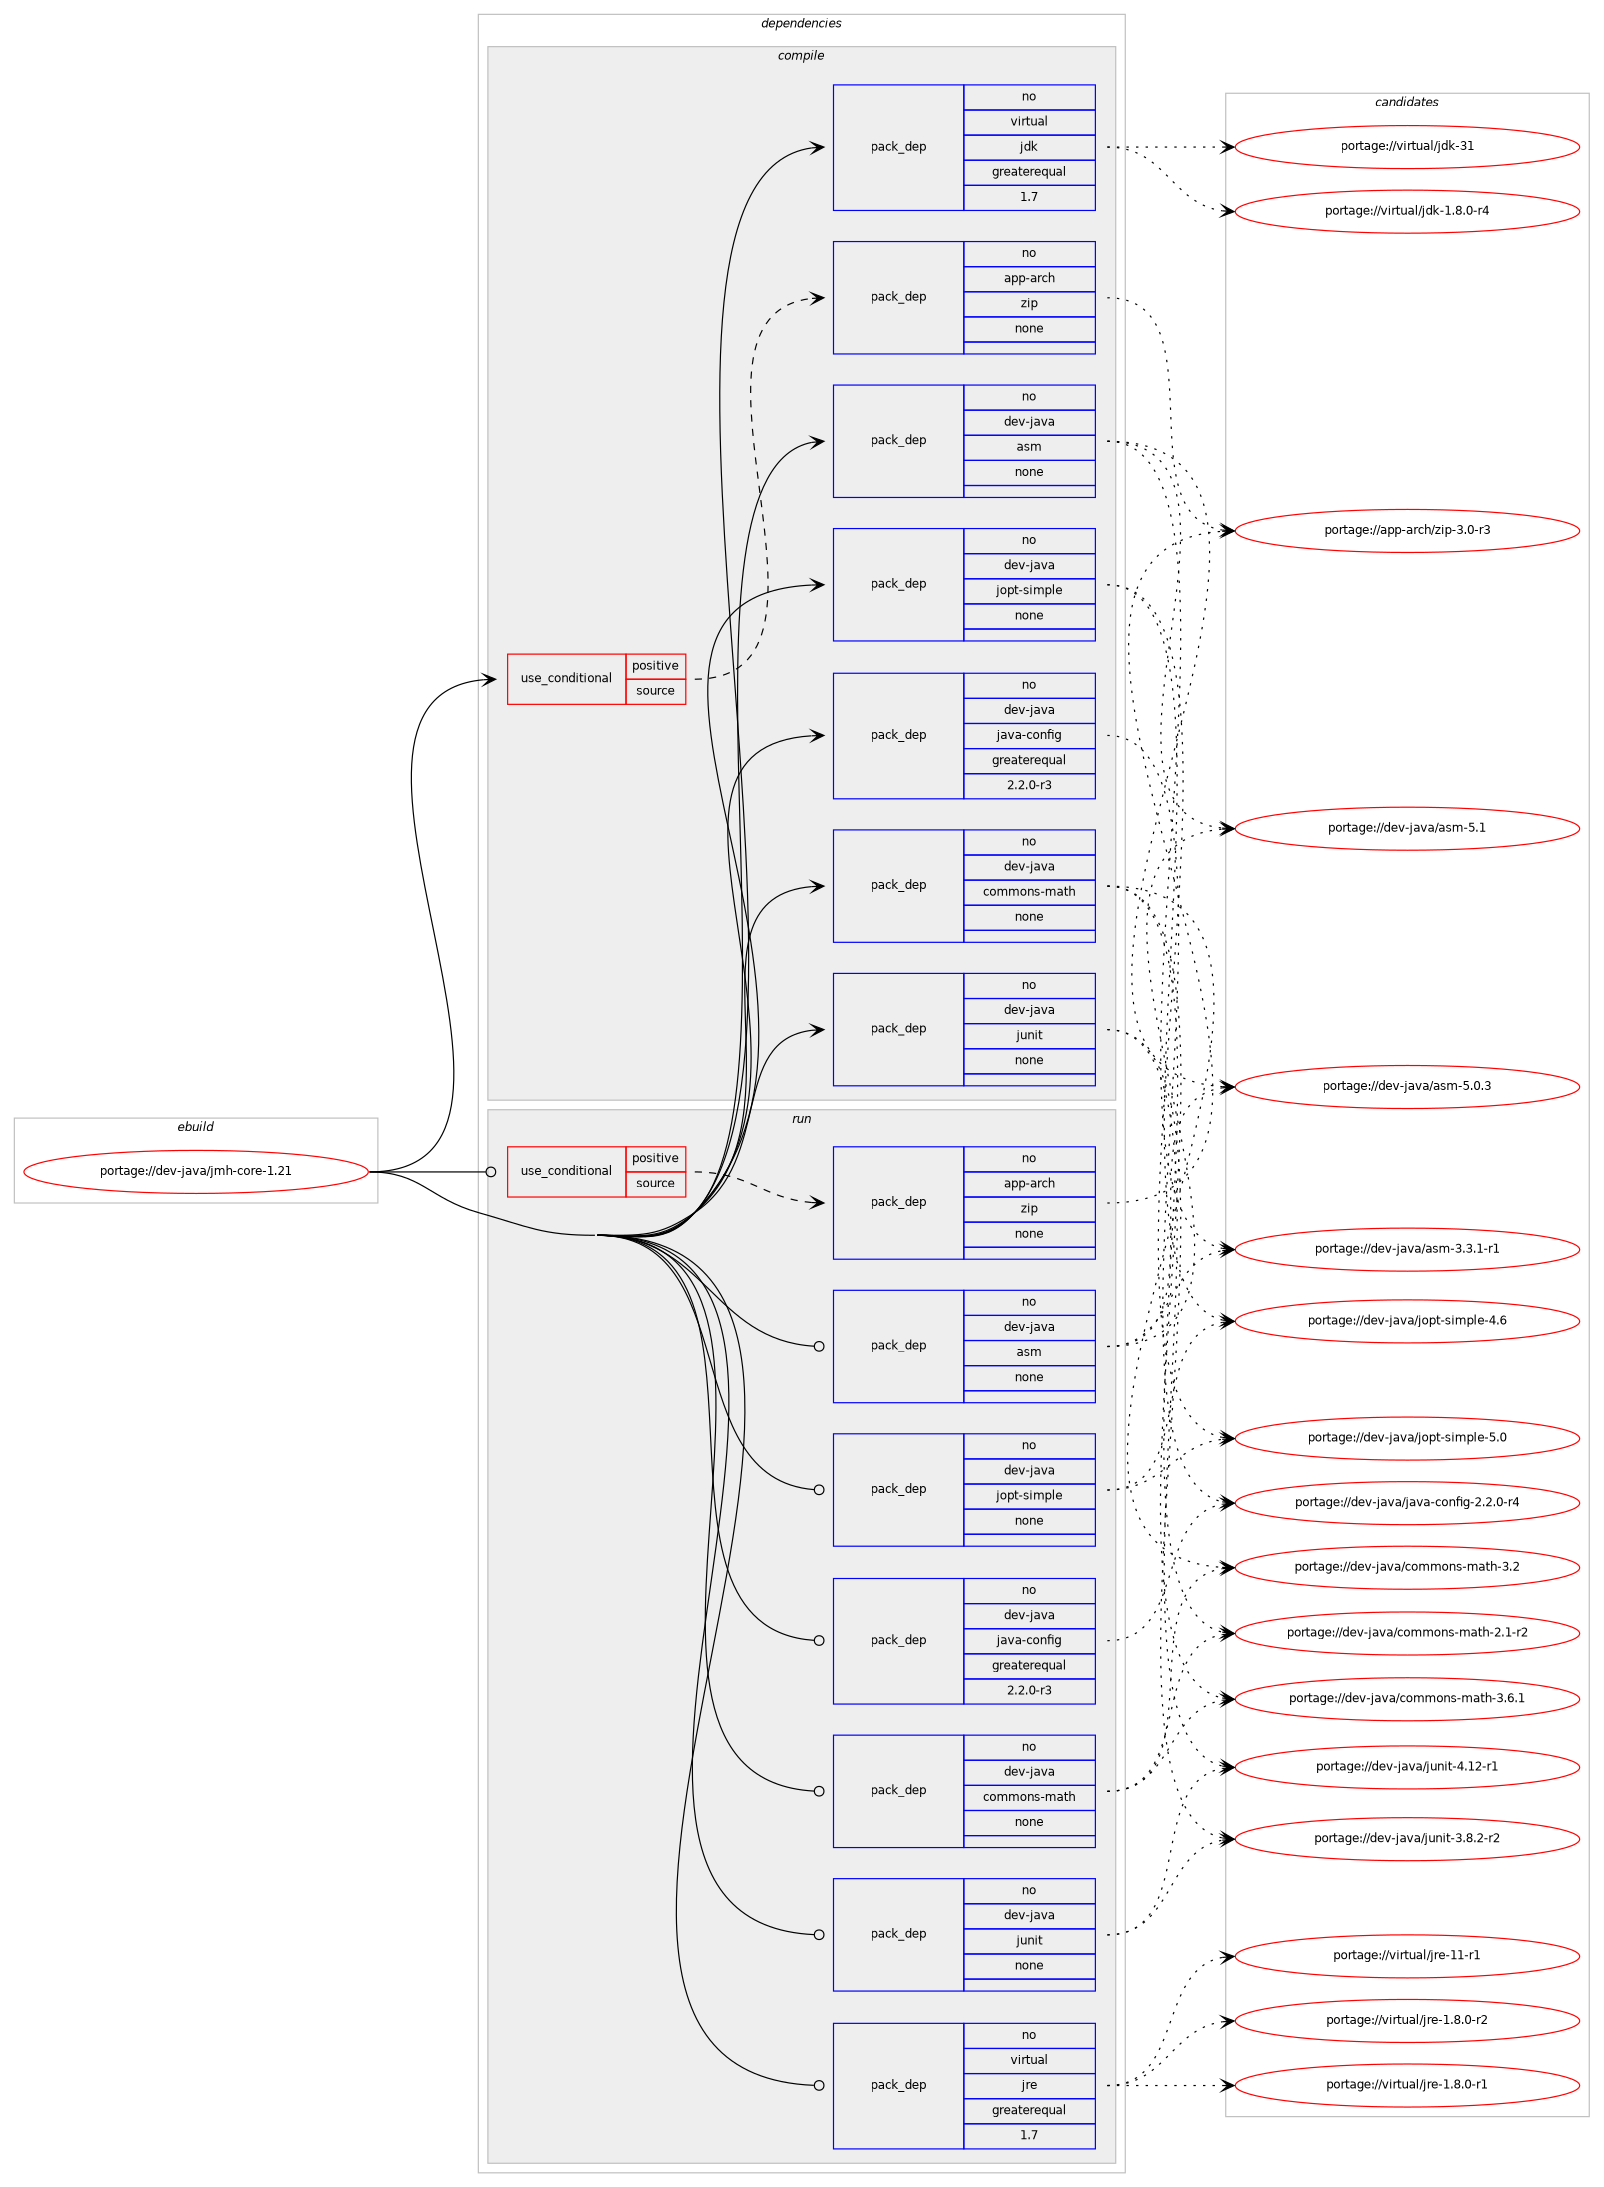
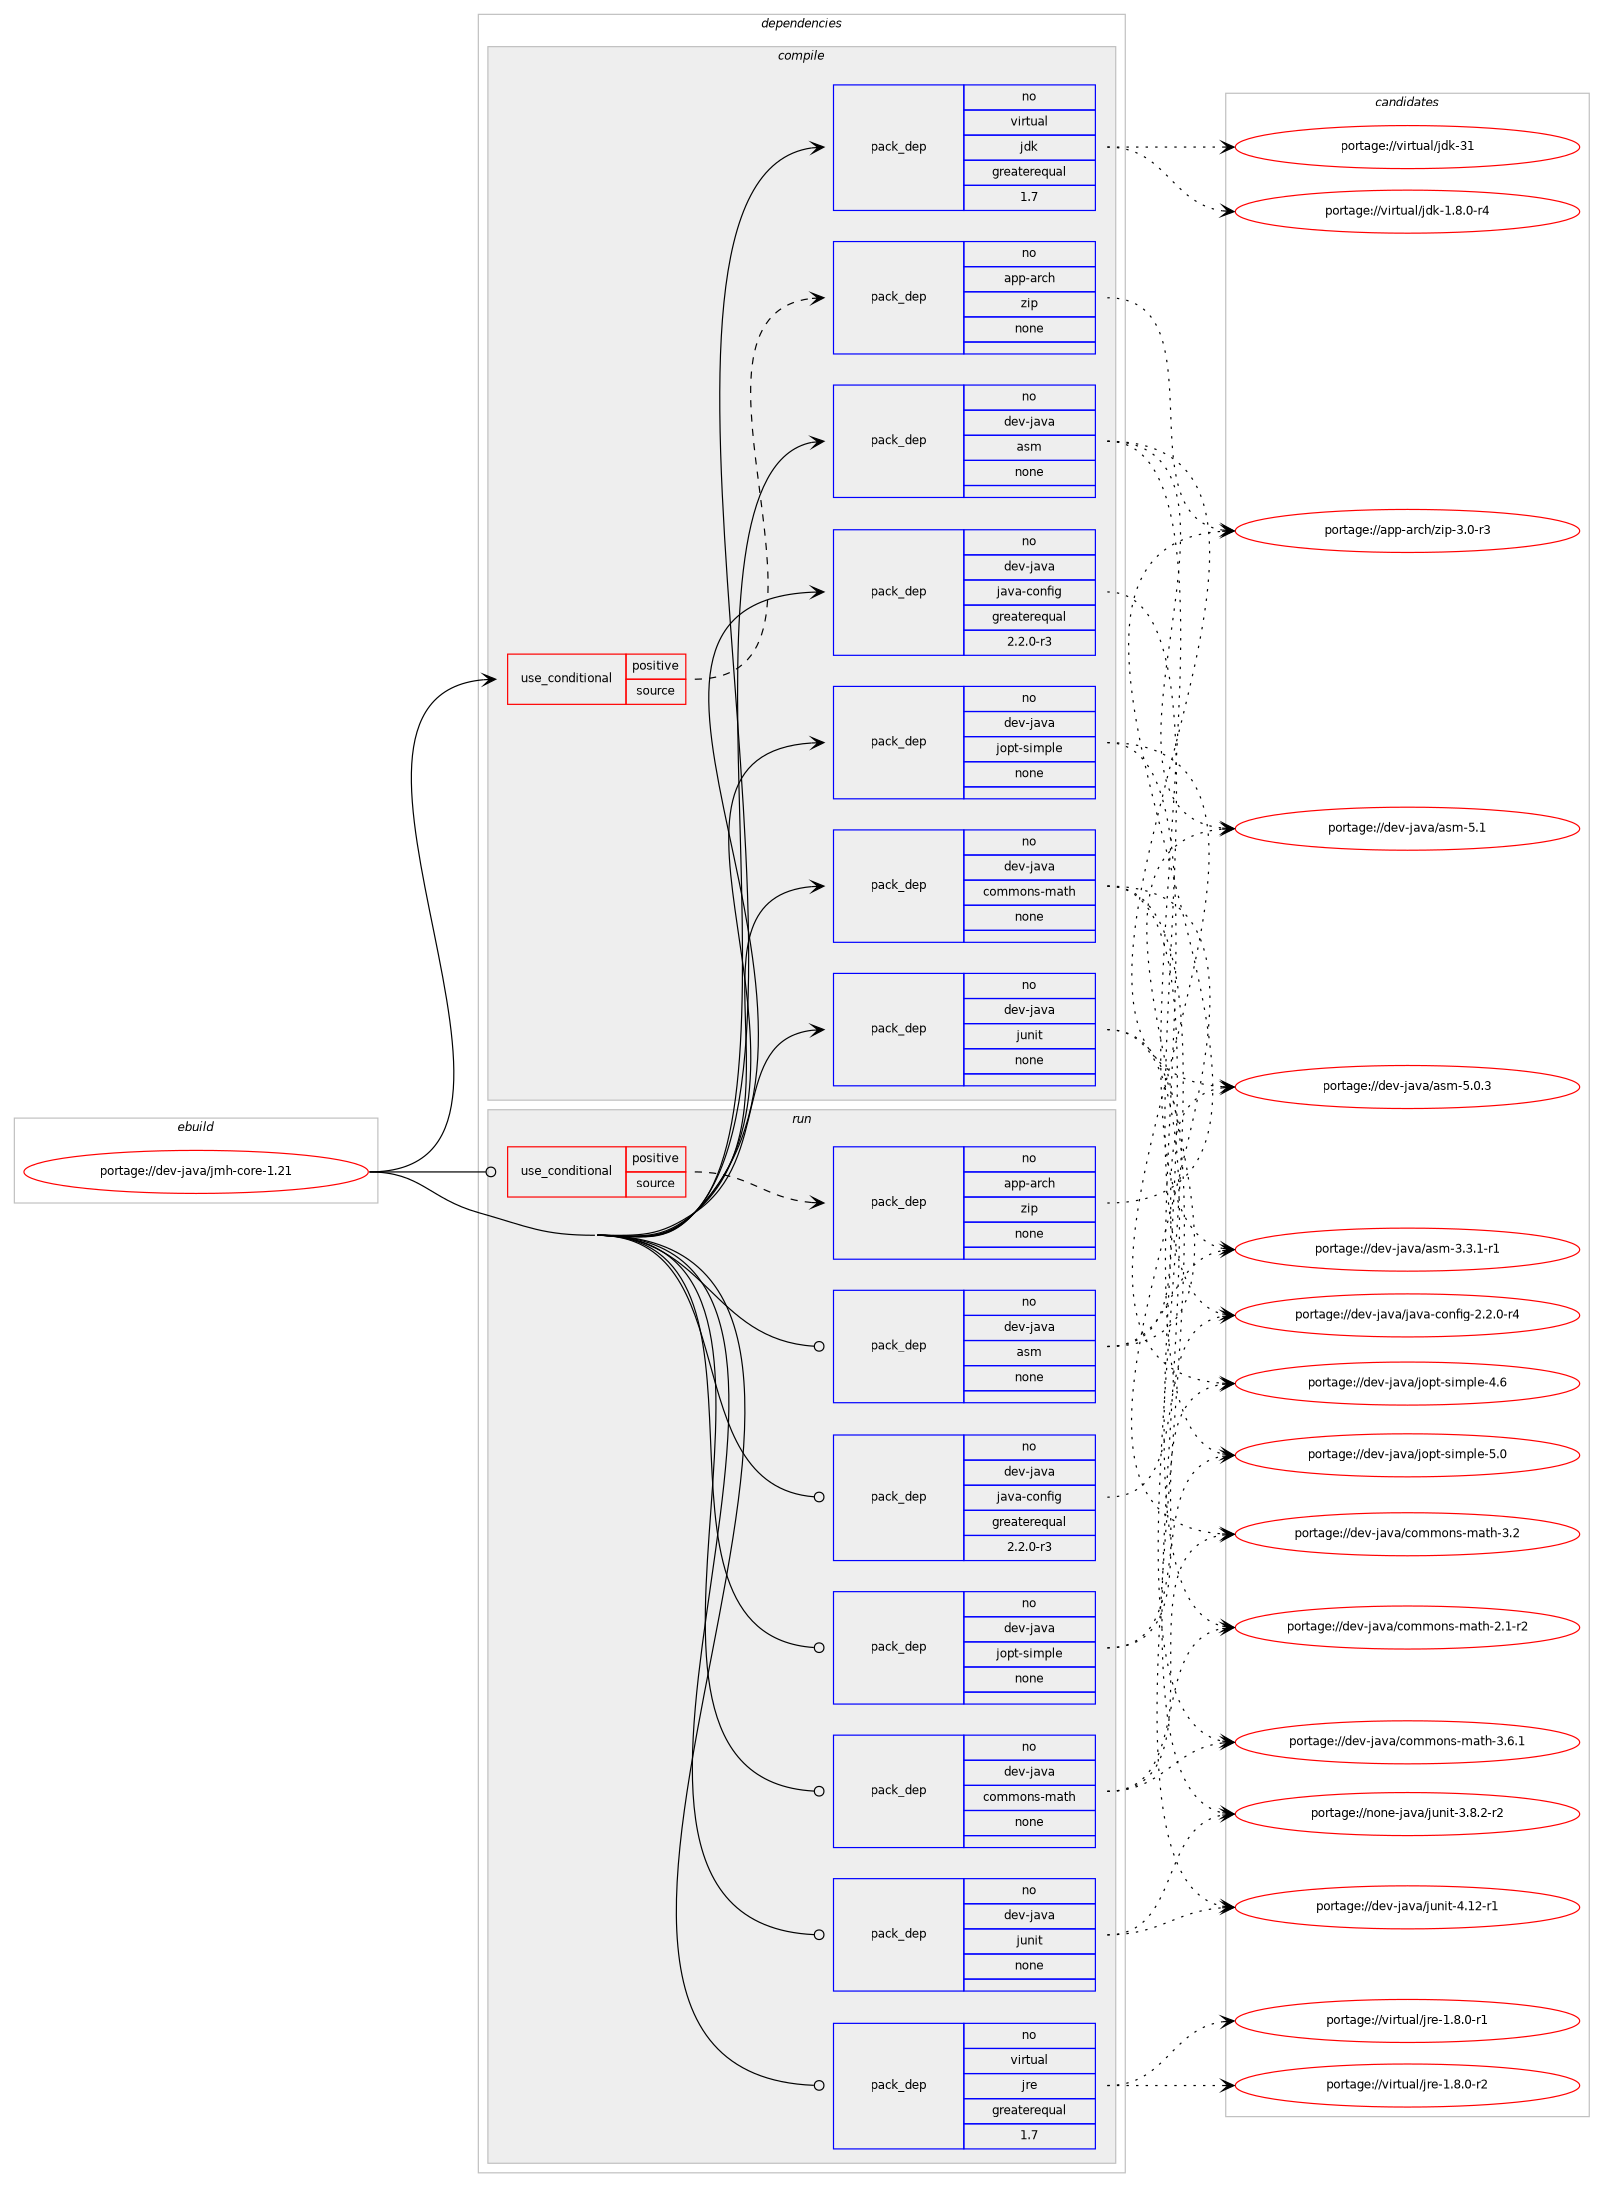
node "portage://dev-java/junit-3.8.2-r2": label "portage://dev-java/junit-3.8.2-r2" -> "portage://none-java/junit-3.8.2-r2"
node "portage://virtual/jre-11-r1": removed
